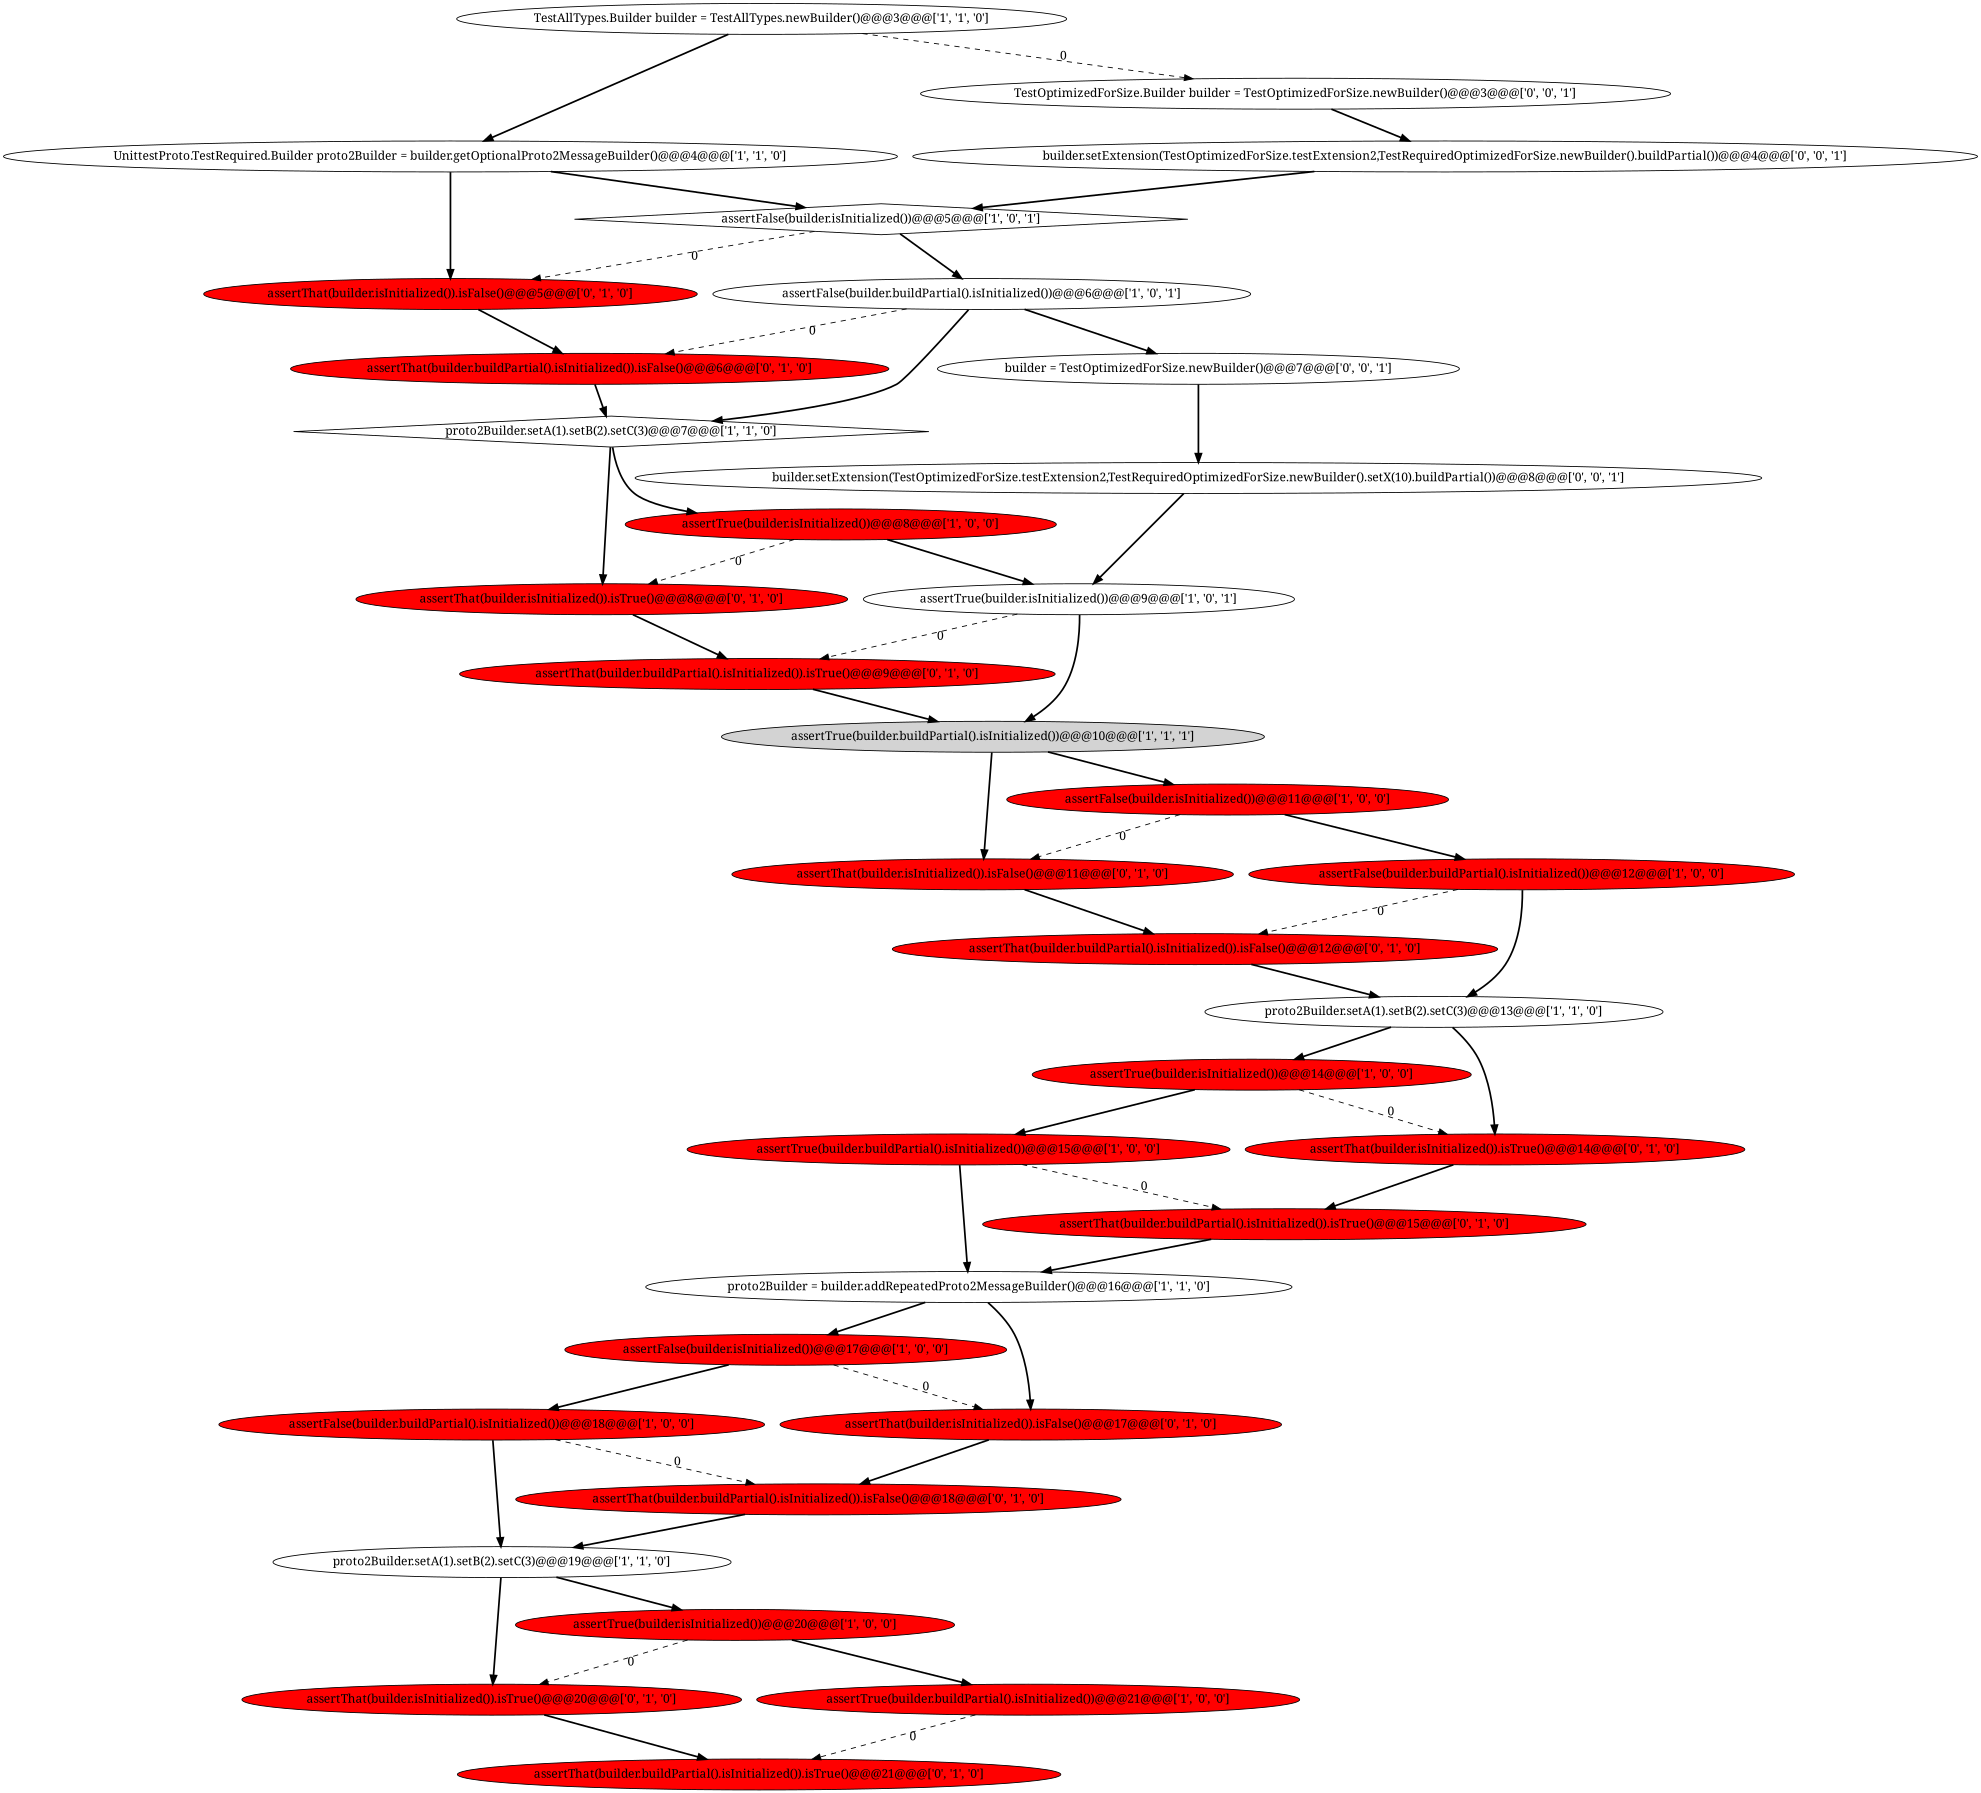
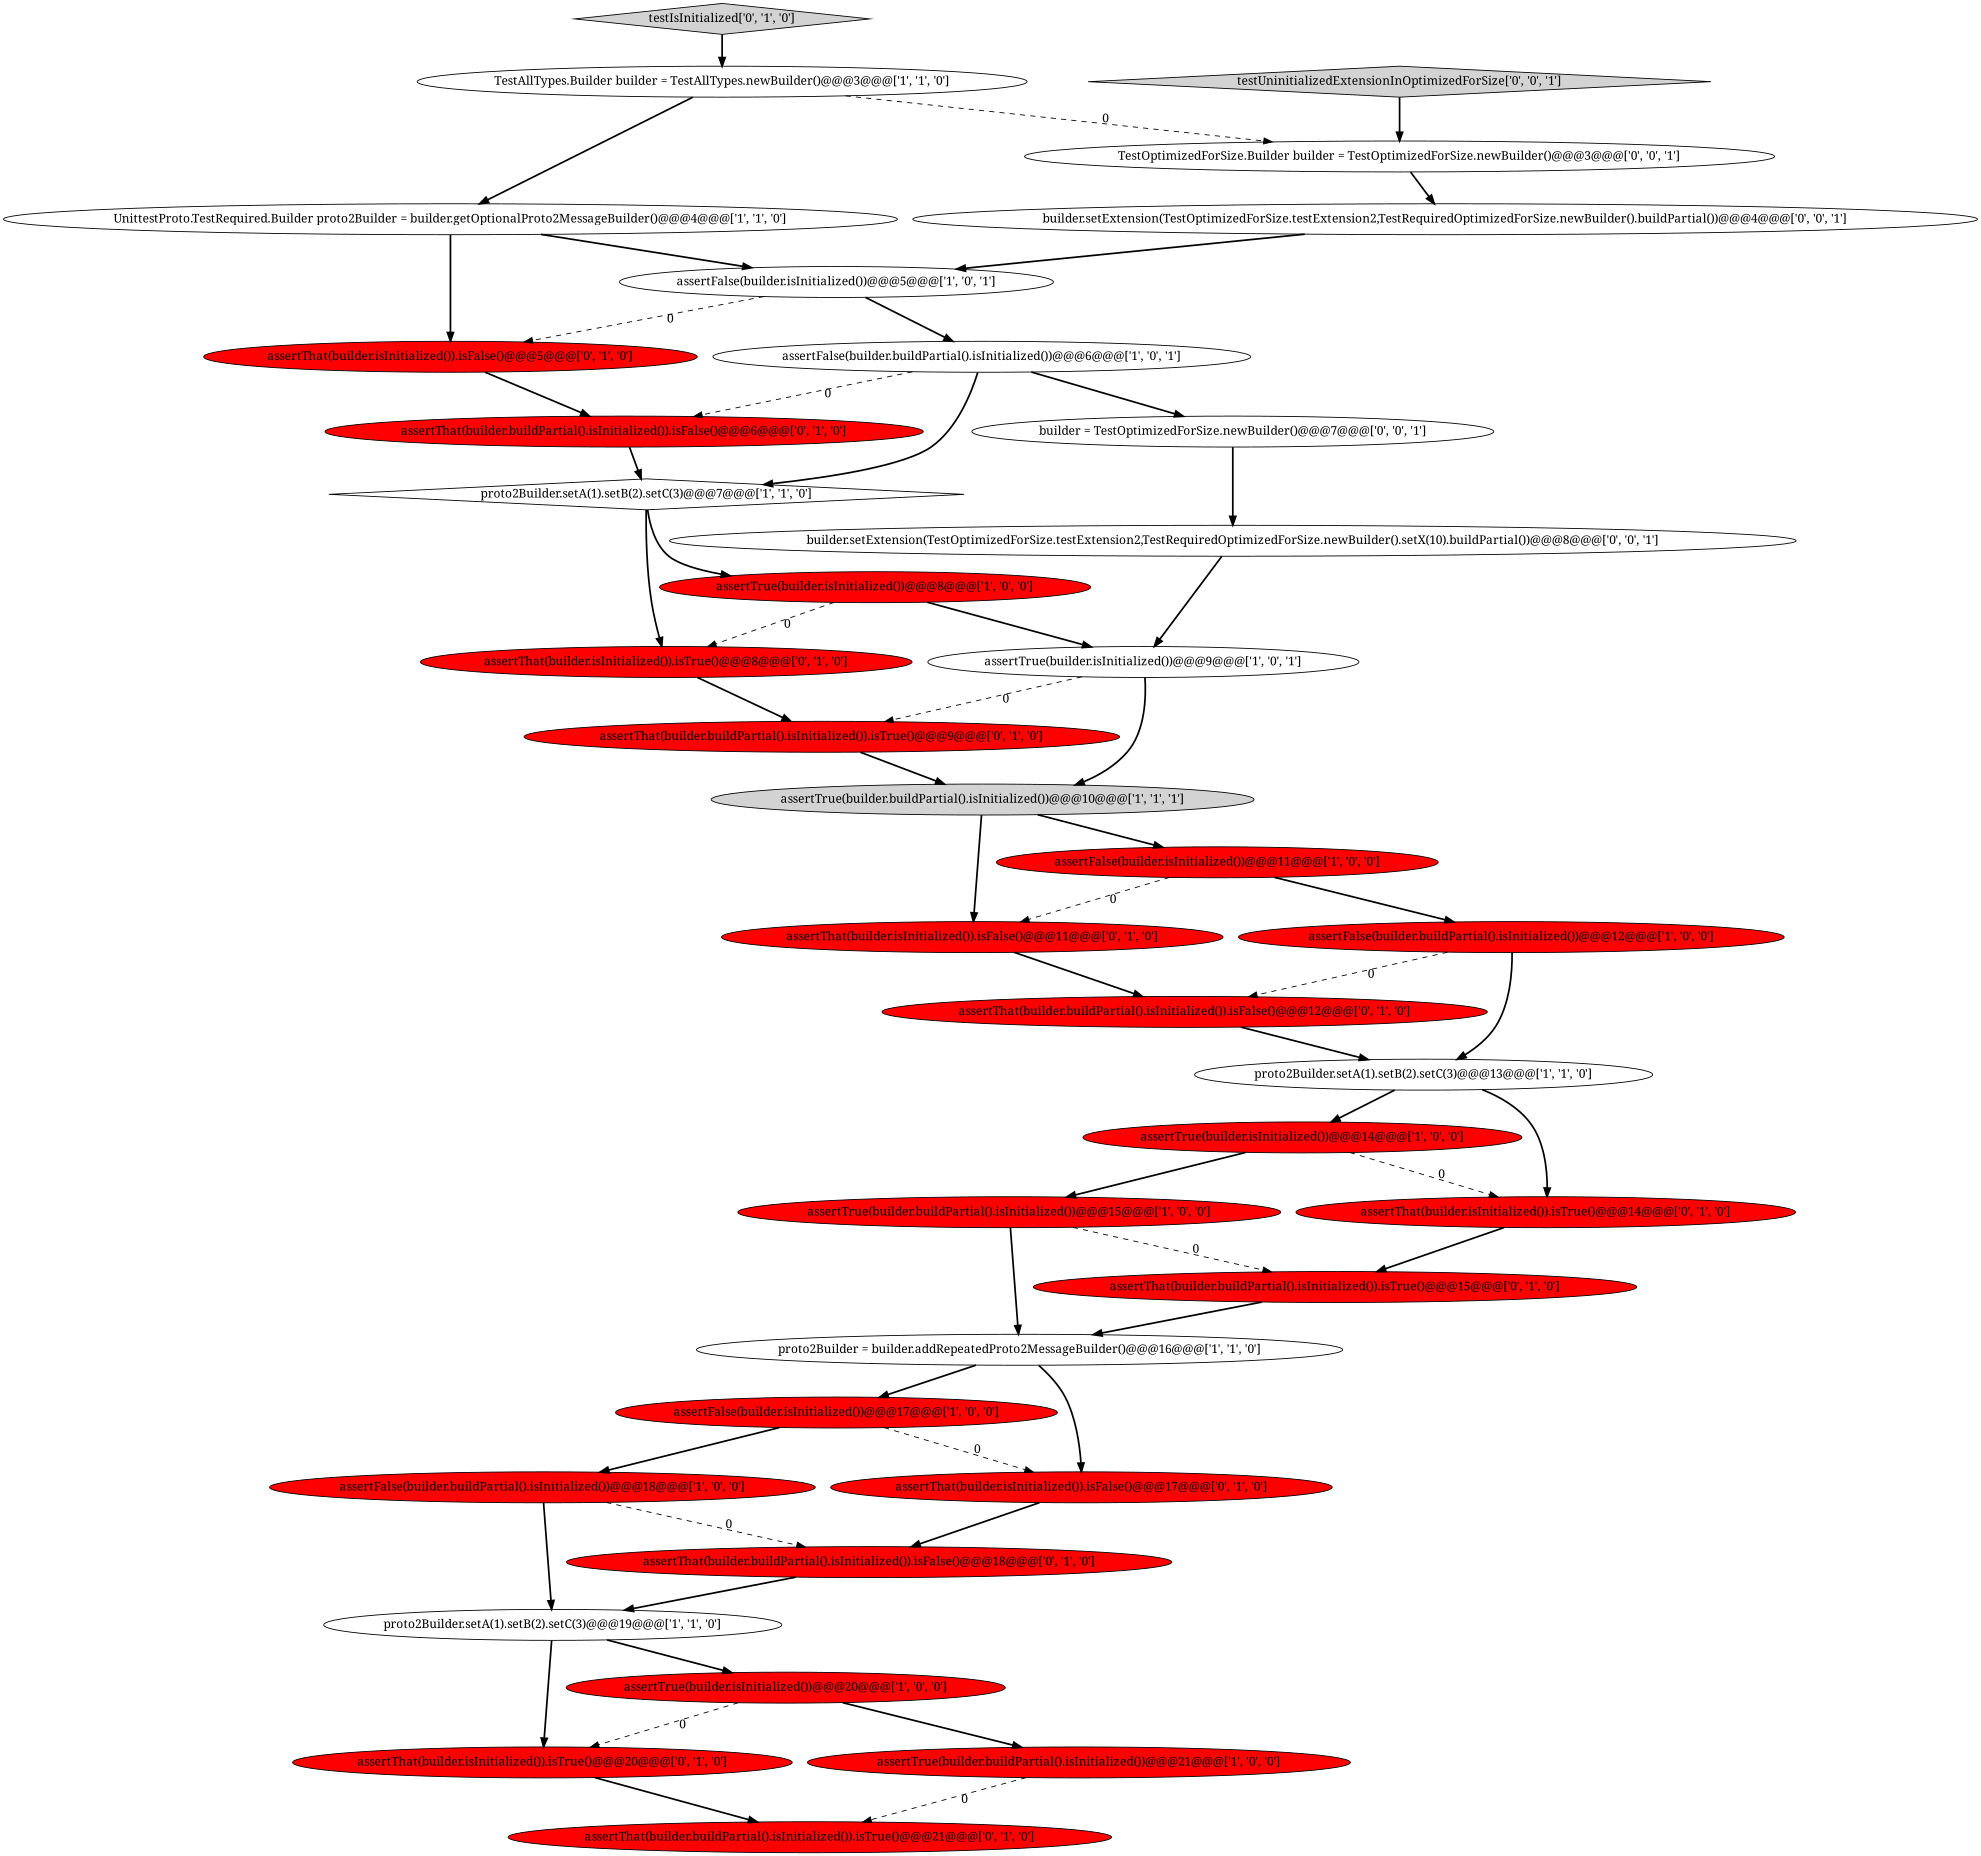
node "testIsInitialized['0', '1', '0']": added
node "testUninitializedExtensionInOptimizedForSize['0', '0', '1']": added
node "assertFalse(builder.isInitialized())@@@5@@@['1', '0', '1']": shape diamond -> ellipse
